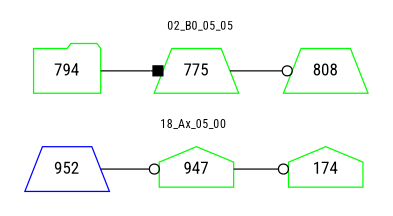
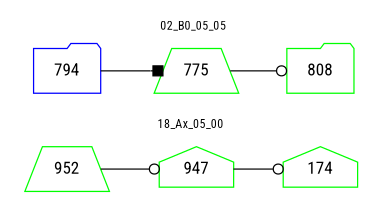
node "794": color green -> blue
node "808": shape trapezium -> folder
node "952": color blue -> green
